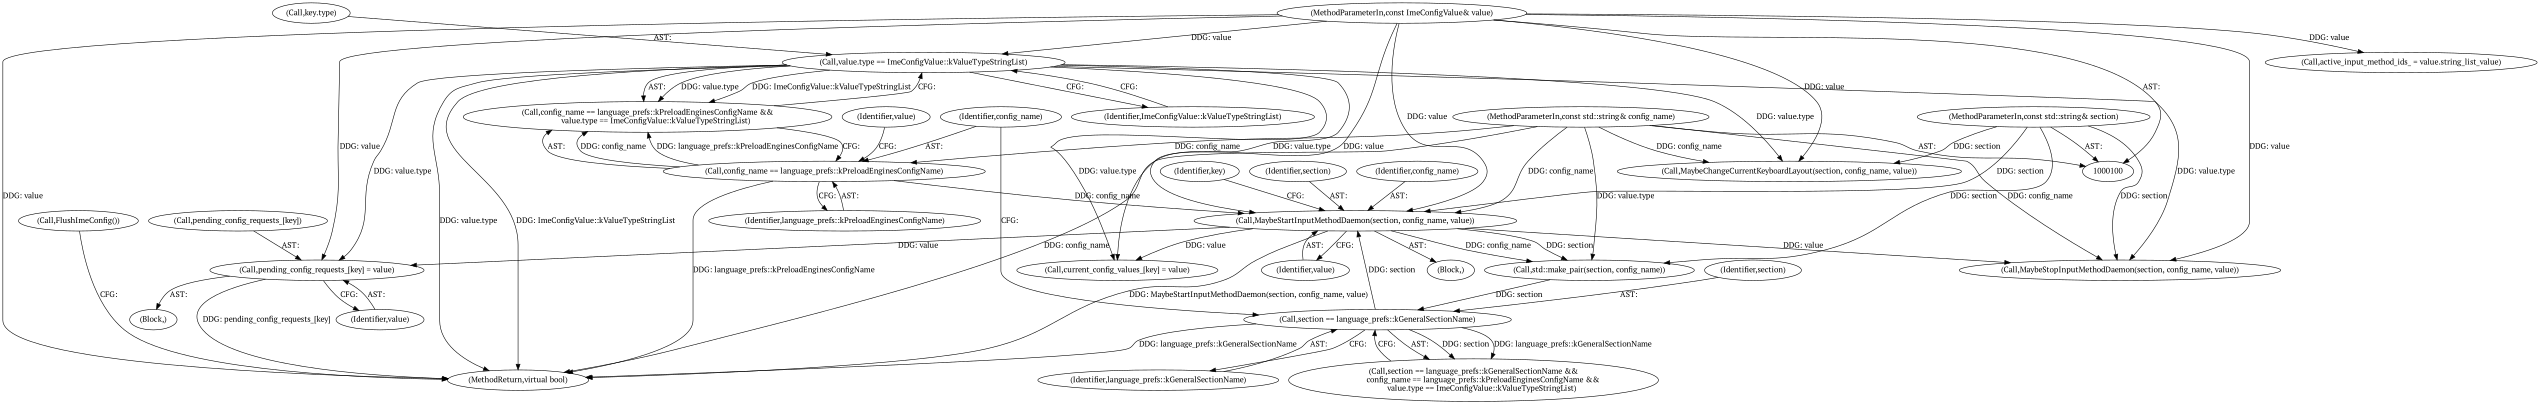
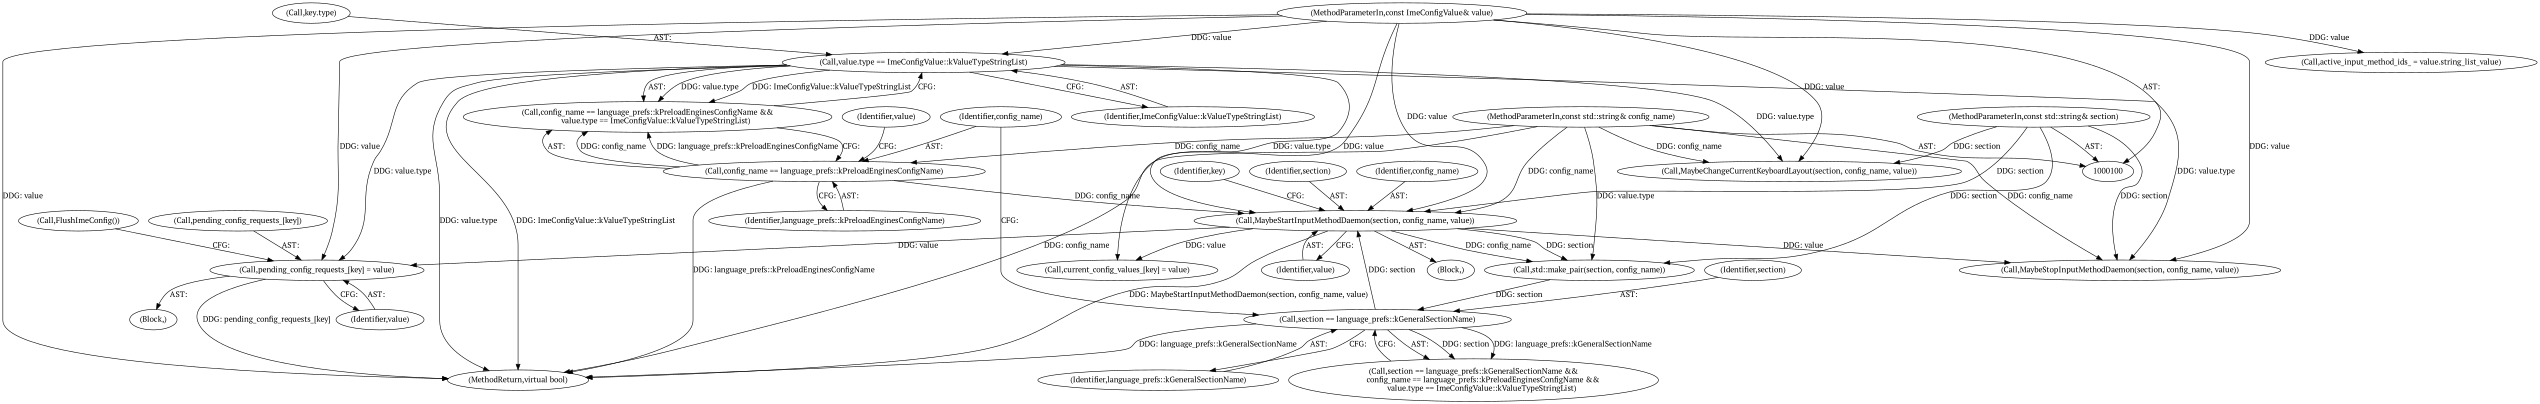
edge "(Identifier,ImeConfigValue::kValueTypeStringList)" -> "(Call,value.type == ImeConfigValue::kValueTypeStringList)": label "CFG: " -> "AST: "
edge "(Call,value.type == ImeConfigValue::kValueTypeStringList)" -> "(Call,current_config_values_[key] = value)": removed, label "DDG: value.type"
edge "(Call,FlushImeConfig())" -> "(MethodReturn,virtual bool)": now "(Call,FlushImeConfig())" -> "(Call,pending_config_requests_[key] = value)"
